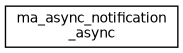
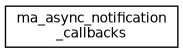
node "ma_async_notification _async": label "ma_async_notification _async" -> "ma_async_notification _callbacks"
